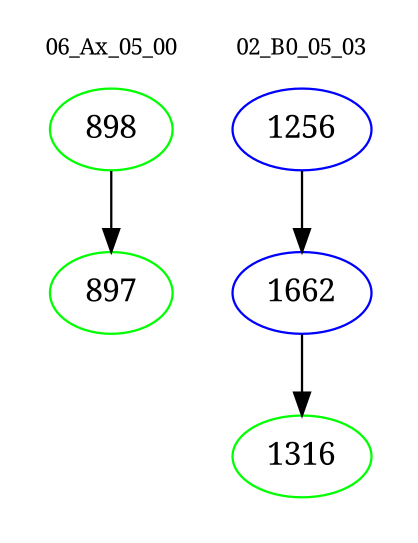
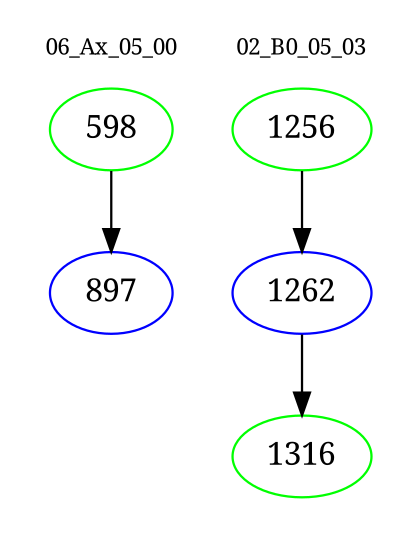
node "898": label "898" -> "598"
node "1256": color blue -> green
node "897": color green -> blue
node "1662": label "1662" -> "1262"
